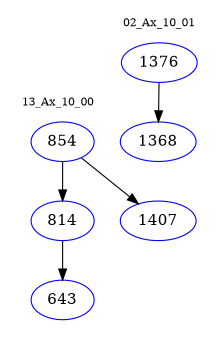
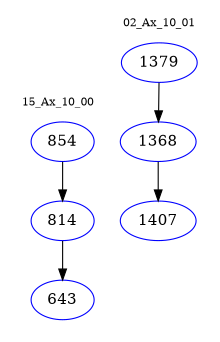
node "1376": label "1376" -> "1379"
cluster "13_Ax_10_00": label "13_Ax_10_00" -> "15_Ax_10_00"
edge "854" -> "1407": now "1368" -> "1407"
